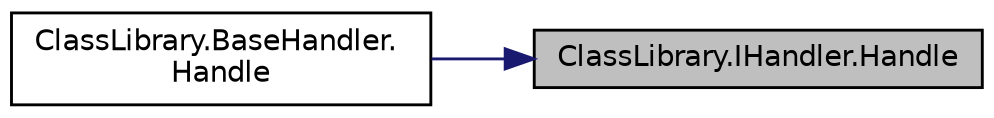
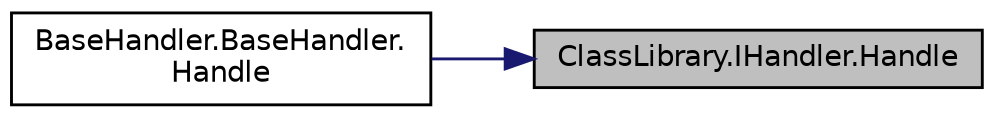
node "ClassLibrary.BaseHandler. Handle": label "ClassLibrary.BaseHandler. Handle" -> "BaseHandler.BaseHandler. Handle"
